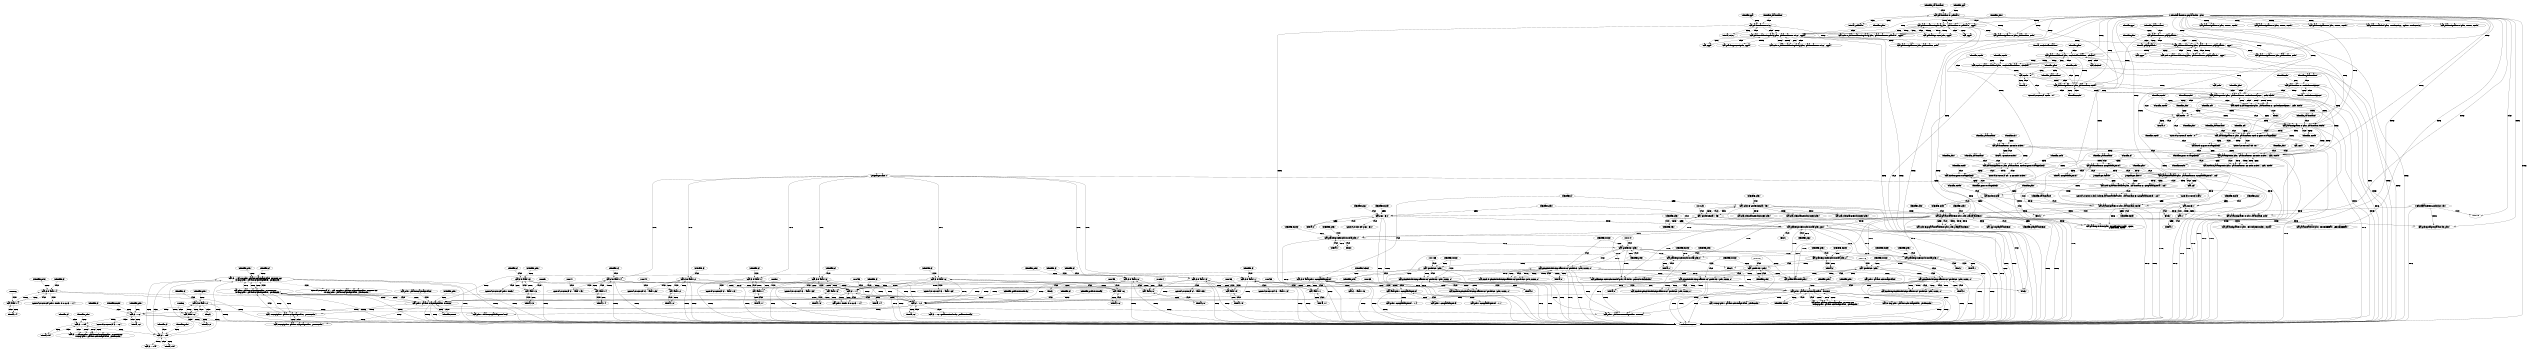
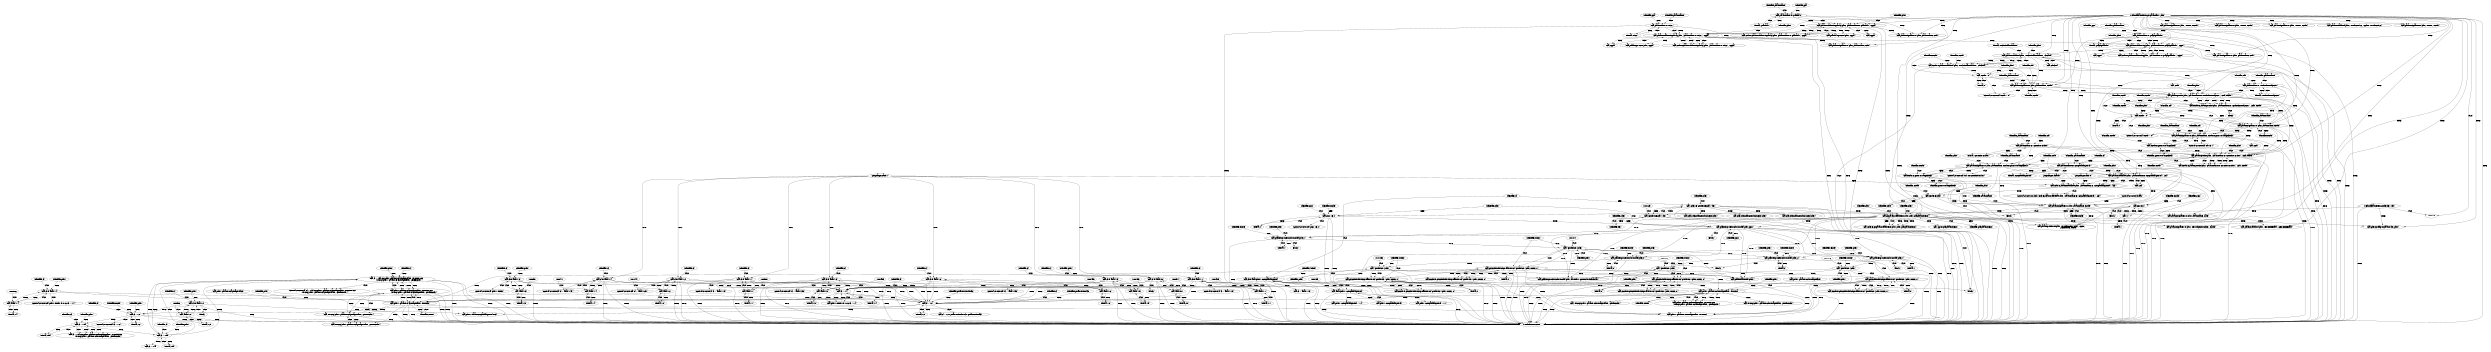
node "(ControlStructure,if (cl < (float)1.65))": removed
